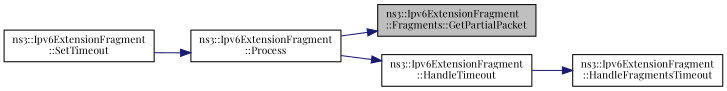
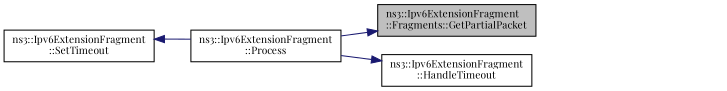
edge "ns3::Ipv6ExtensionFragment ::SetTimeout" -> "ns3::Ipv6ExtensionFragment ::Process": reversed
node "ns3::Ipv6ExtensionFragment ::HandleFragmentsTimeout": removed
